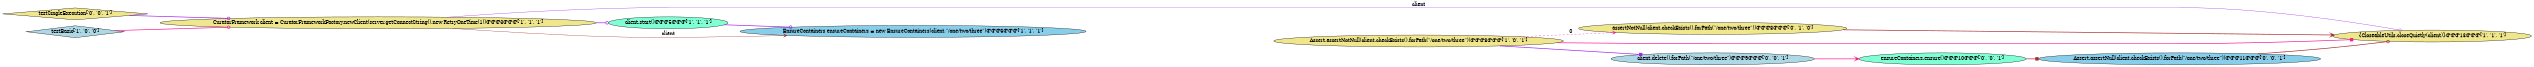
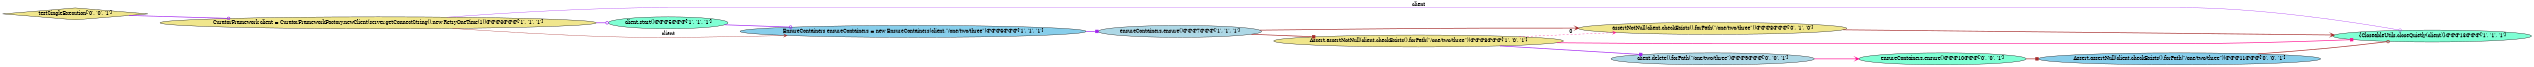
node "ensureContainers.ensure()@@@7@@@['1', '1', '1']": added
node "testBasic['1', '0', '0']": removed
node "{CloseableUtils.closeQuietly(client)}@@@13@@@['1', '1', '1']": fillcolor khaki -> aquamarine
